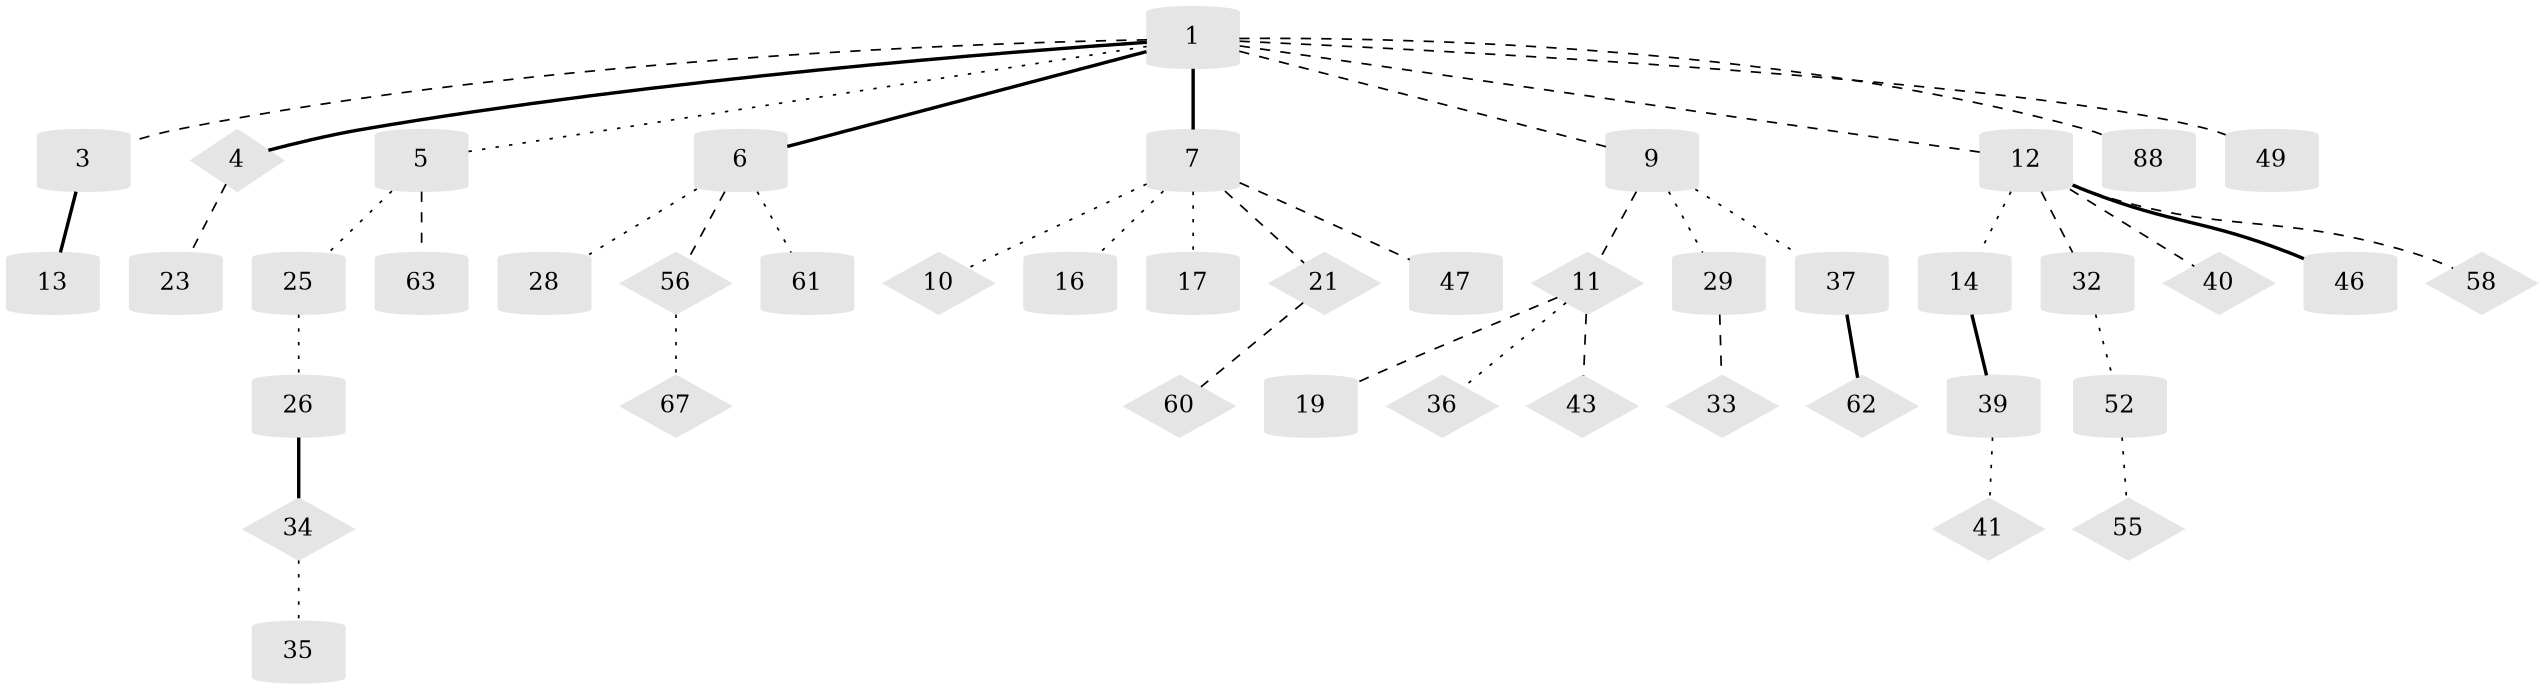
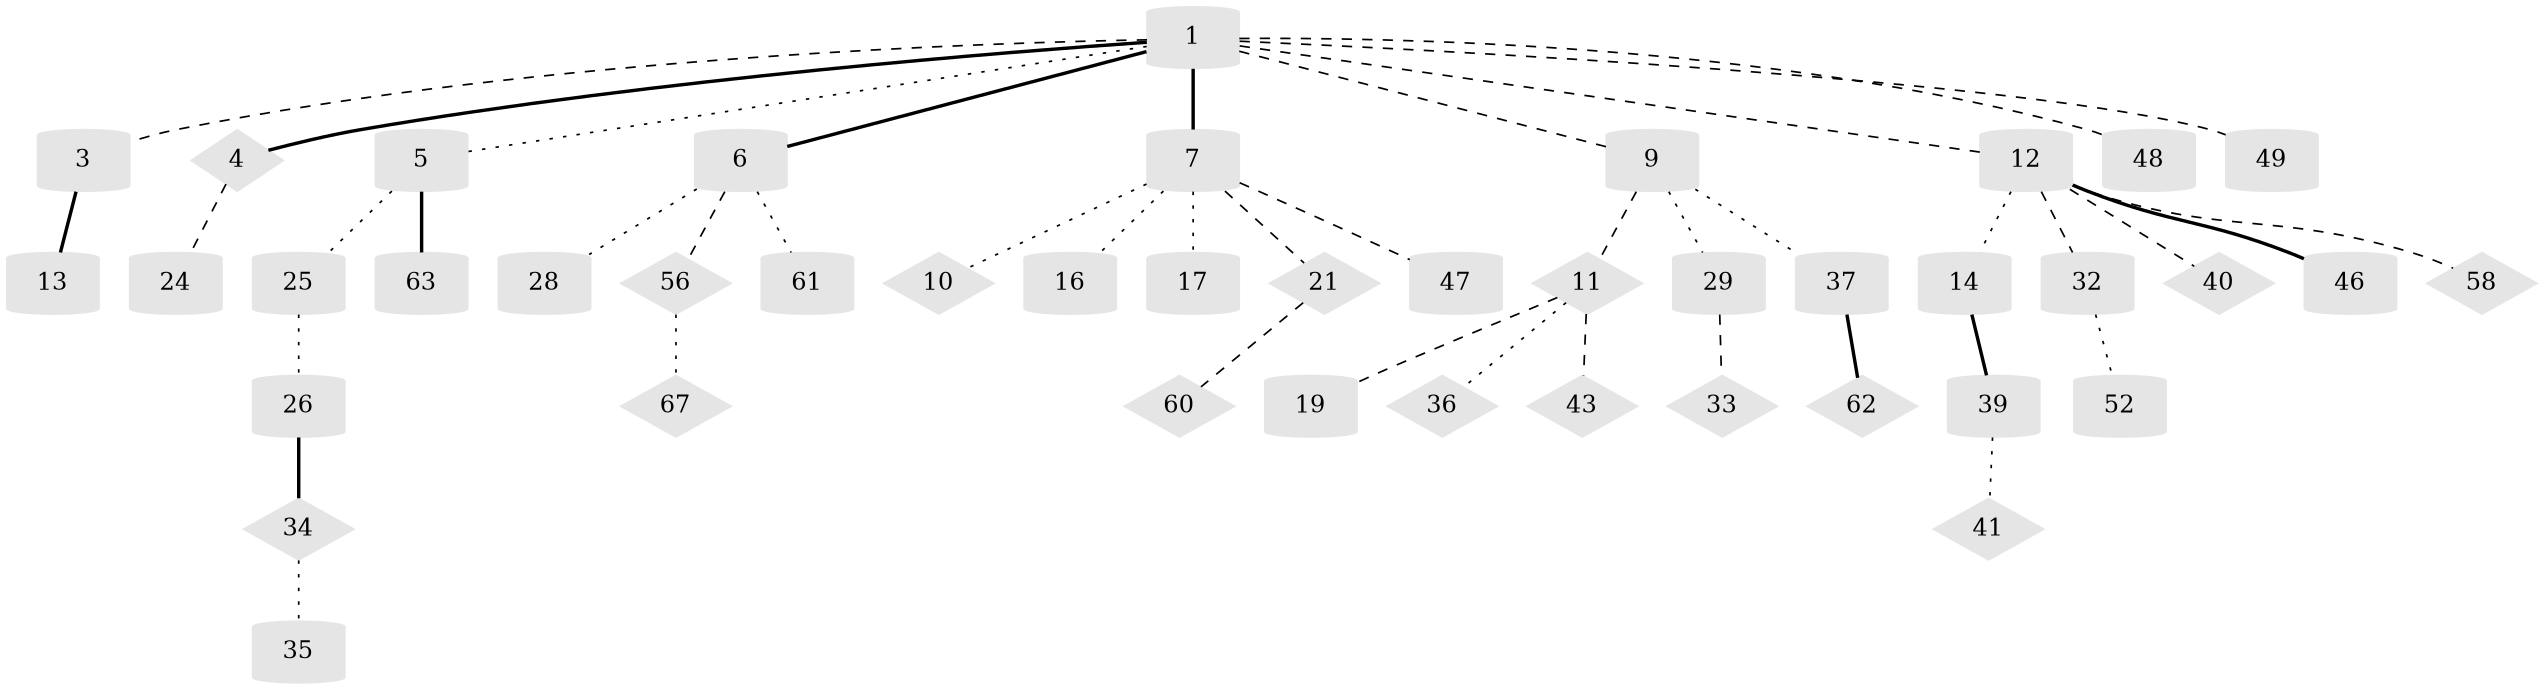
node "88": label "88" -> "48"
edge "5" -- "63": style dashed -> bold
node "23": label "23" -> "24"
node "55": removed
